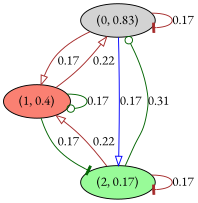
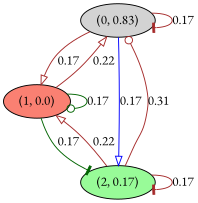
node "(1, 0.4)": label "(1, 0.4)" -> "(1, 0.0)"
edge "(2, 0.17)" -> "(0, 0.83)": color darkgreen -> brown
